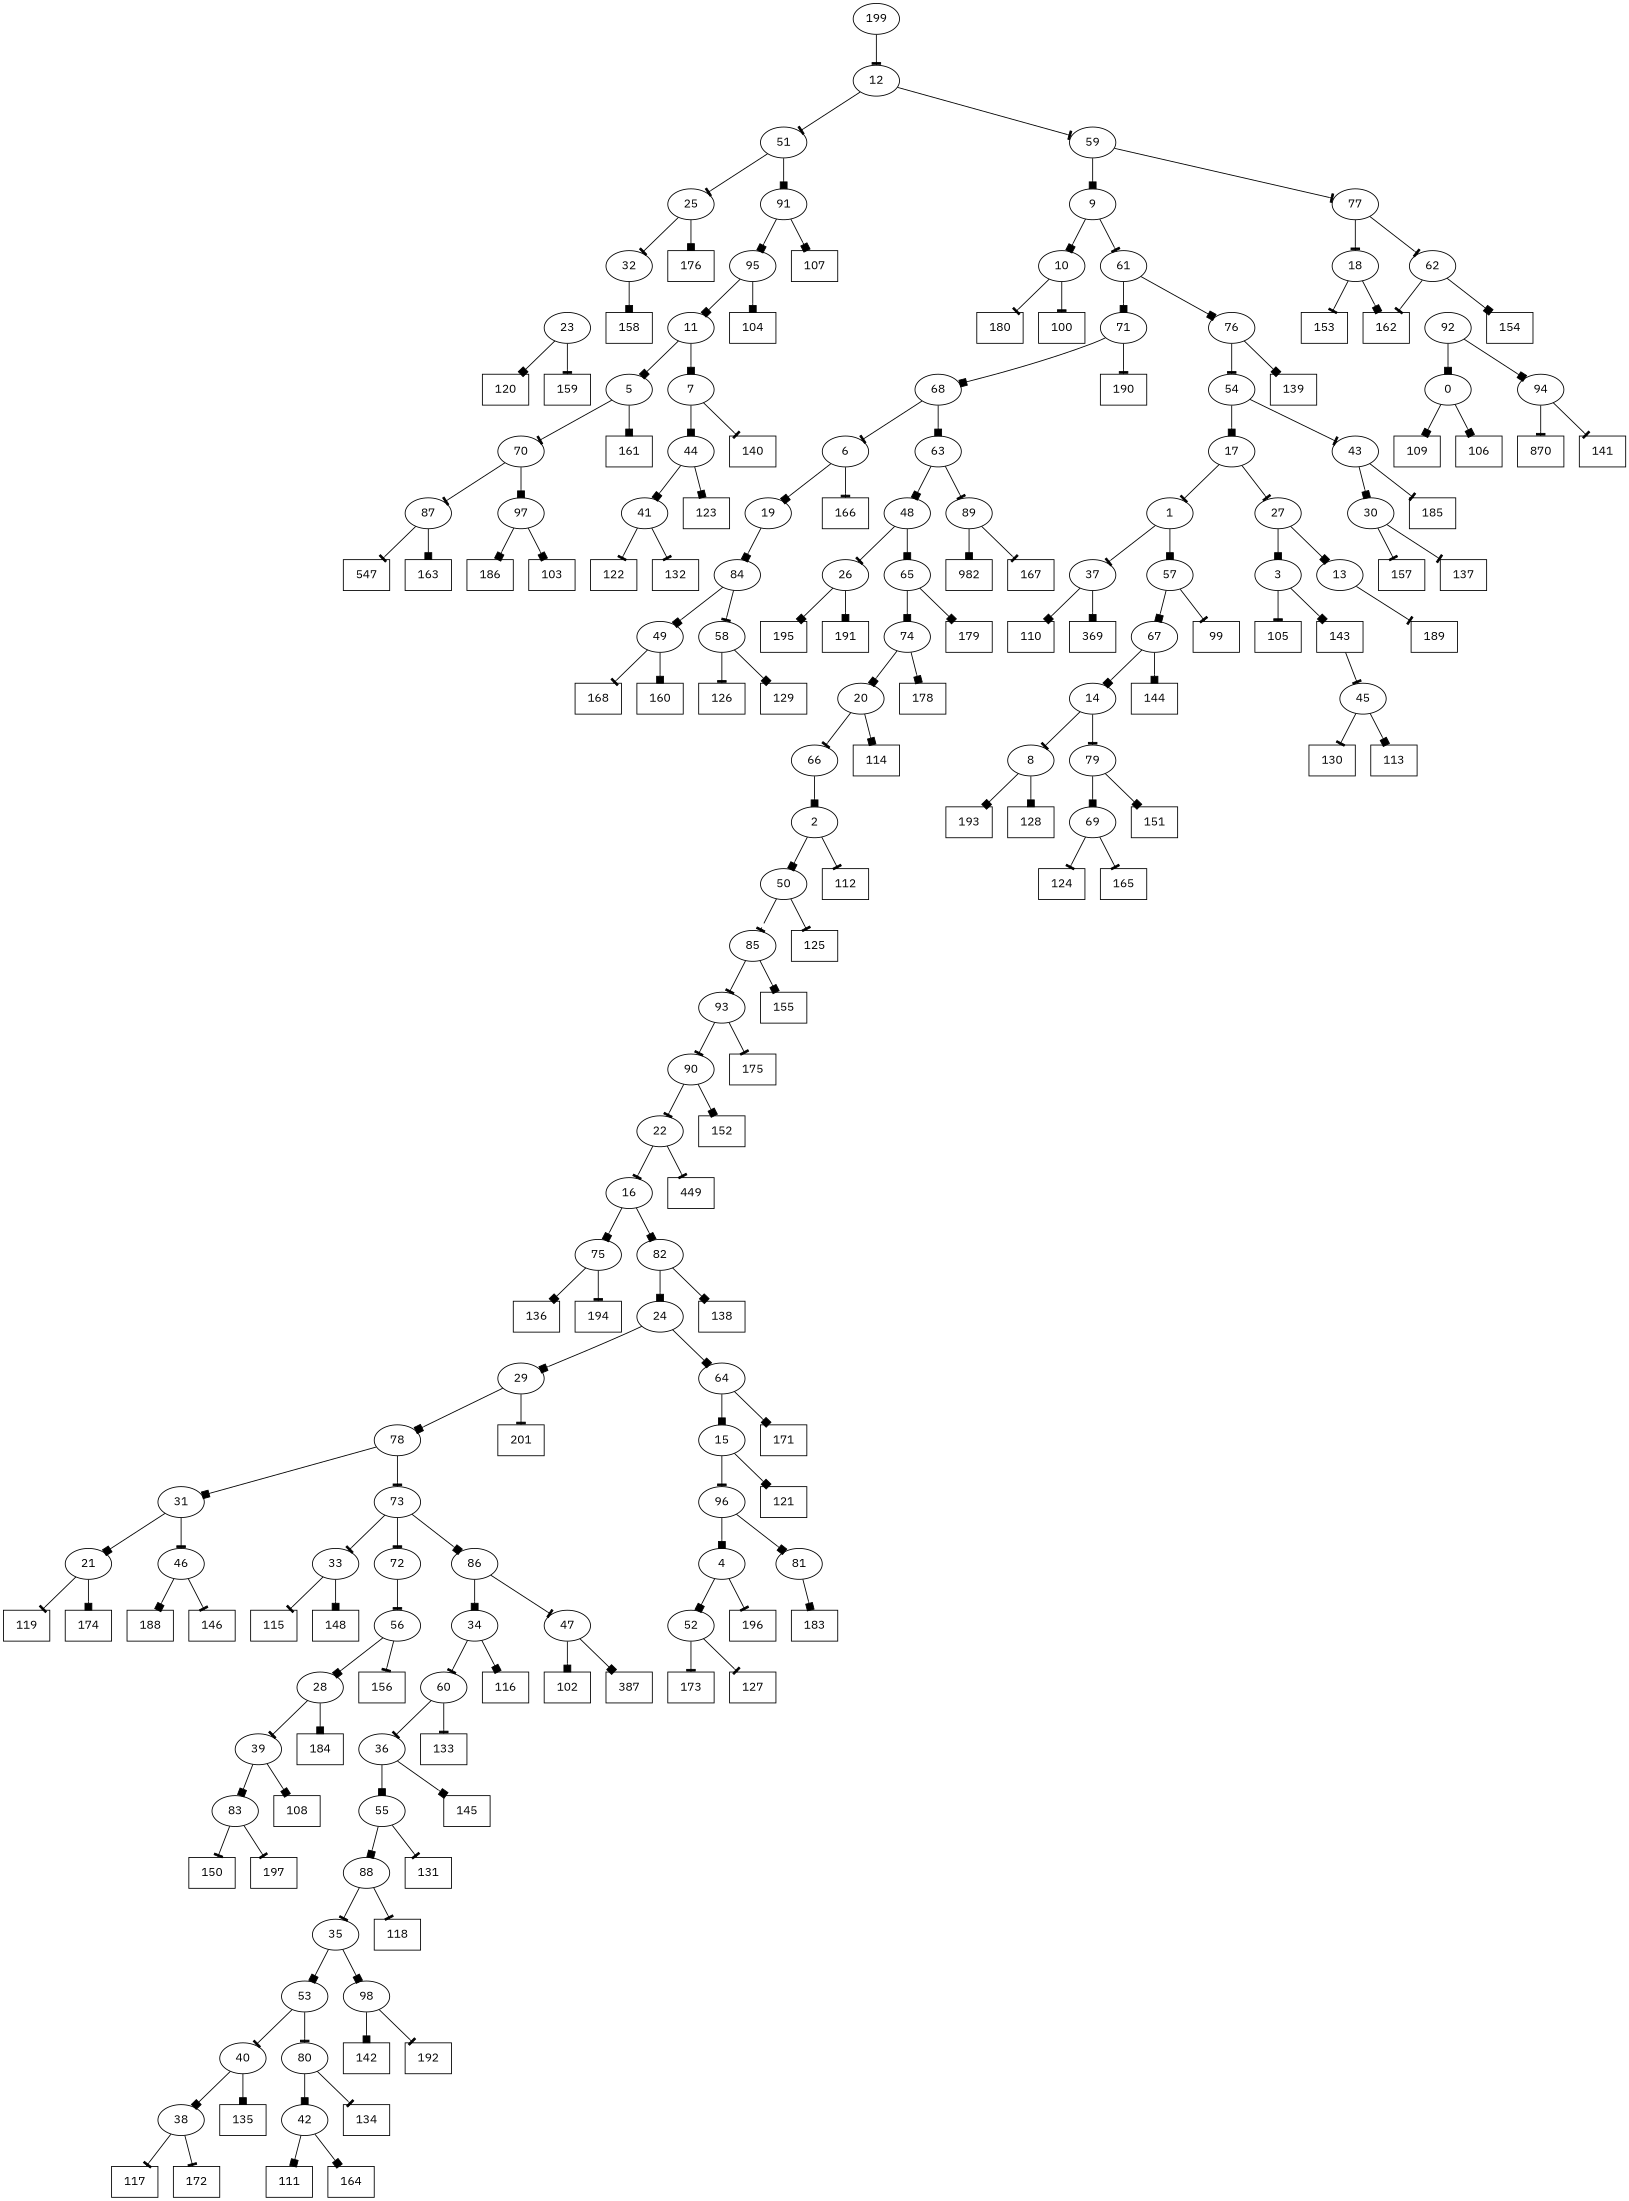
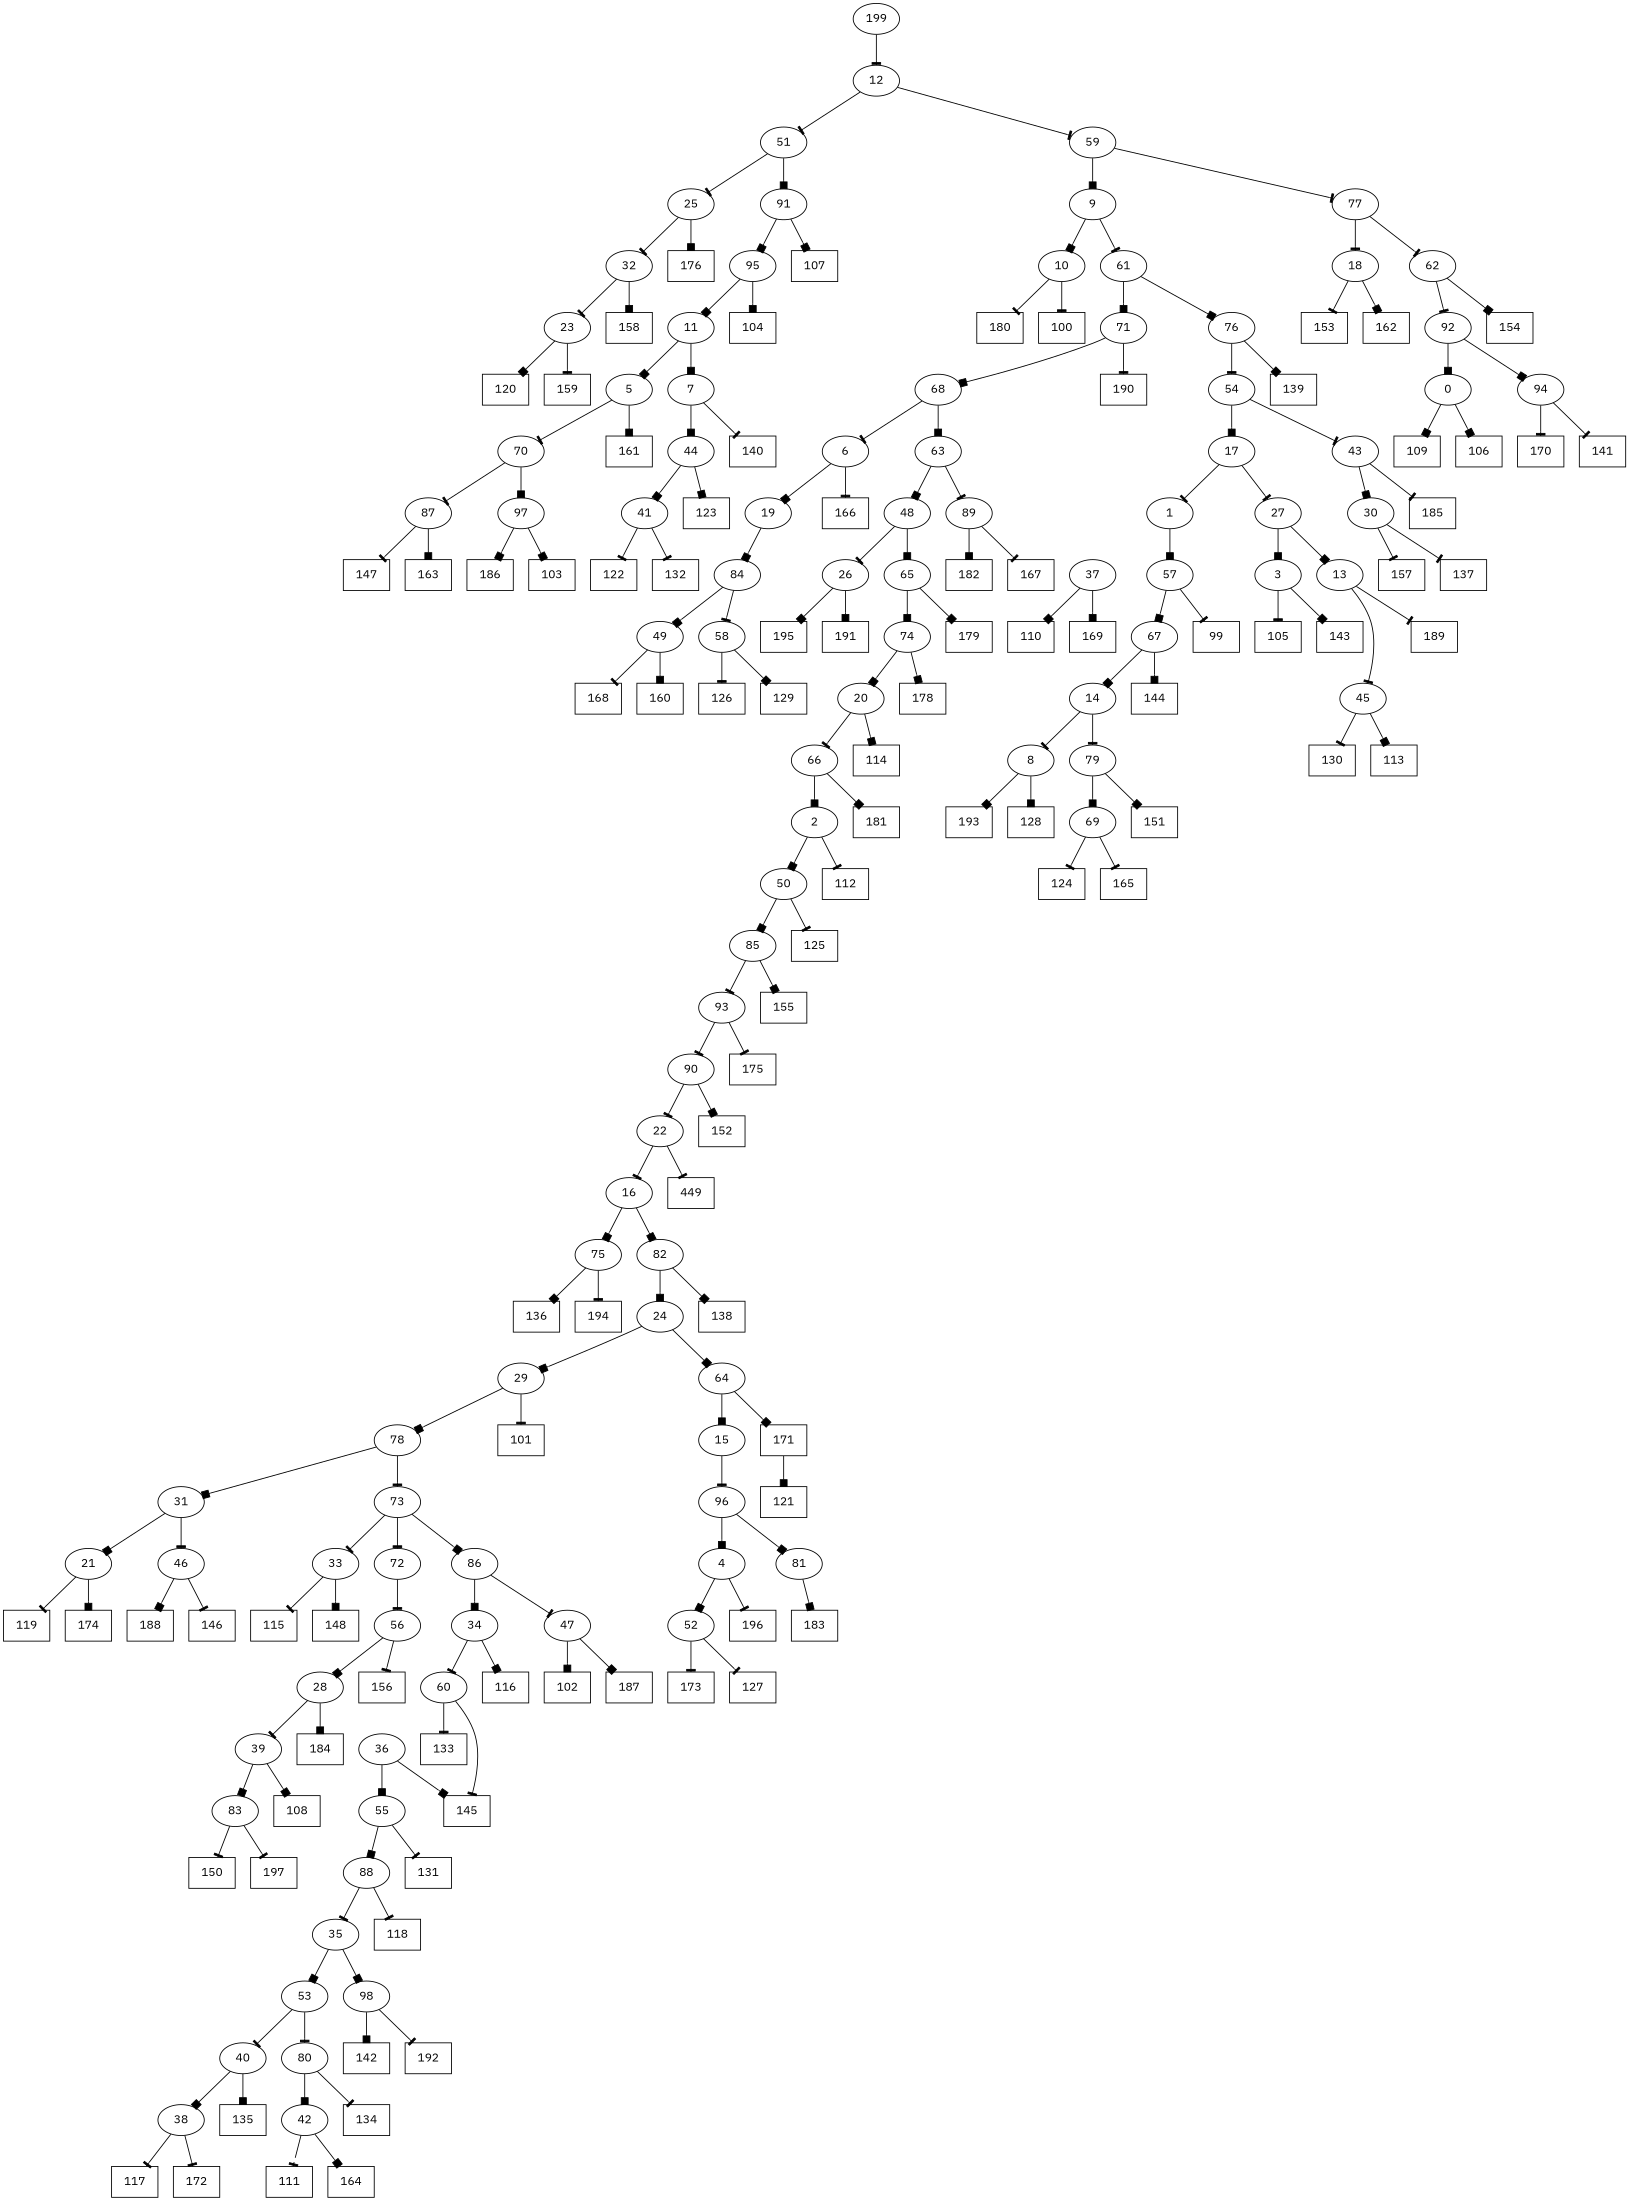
edge "62" -> "162": now "62" -> "92"
edge "32" -> "23": added
node "870": label "870" -> "170"
edge "1" -> "37": removed
node "547": label "547" -> "147"
node "982": label "982" -> "182"
node "369": label "369" -> "169"
edge "143" -> "45": now "13" -> "45"
node "181": added
edge "50" -> "85": arrowhead tee -> box
node "201": label "201" -> "101"
edge "15" -> "121": now "171" -> "121"
node "387": label "387" -> "187"
edge "60" -> "36": now "60" -> "145"
edge "42" -> "111": arrowhead box -> tee
